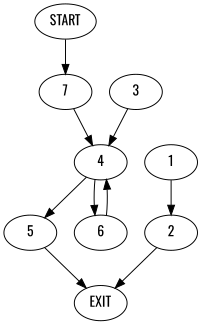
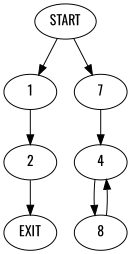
edge "START" -> "1": added
node "3": removed
node "5": removed
node "6": label "6" -> "8"
